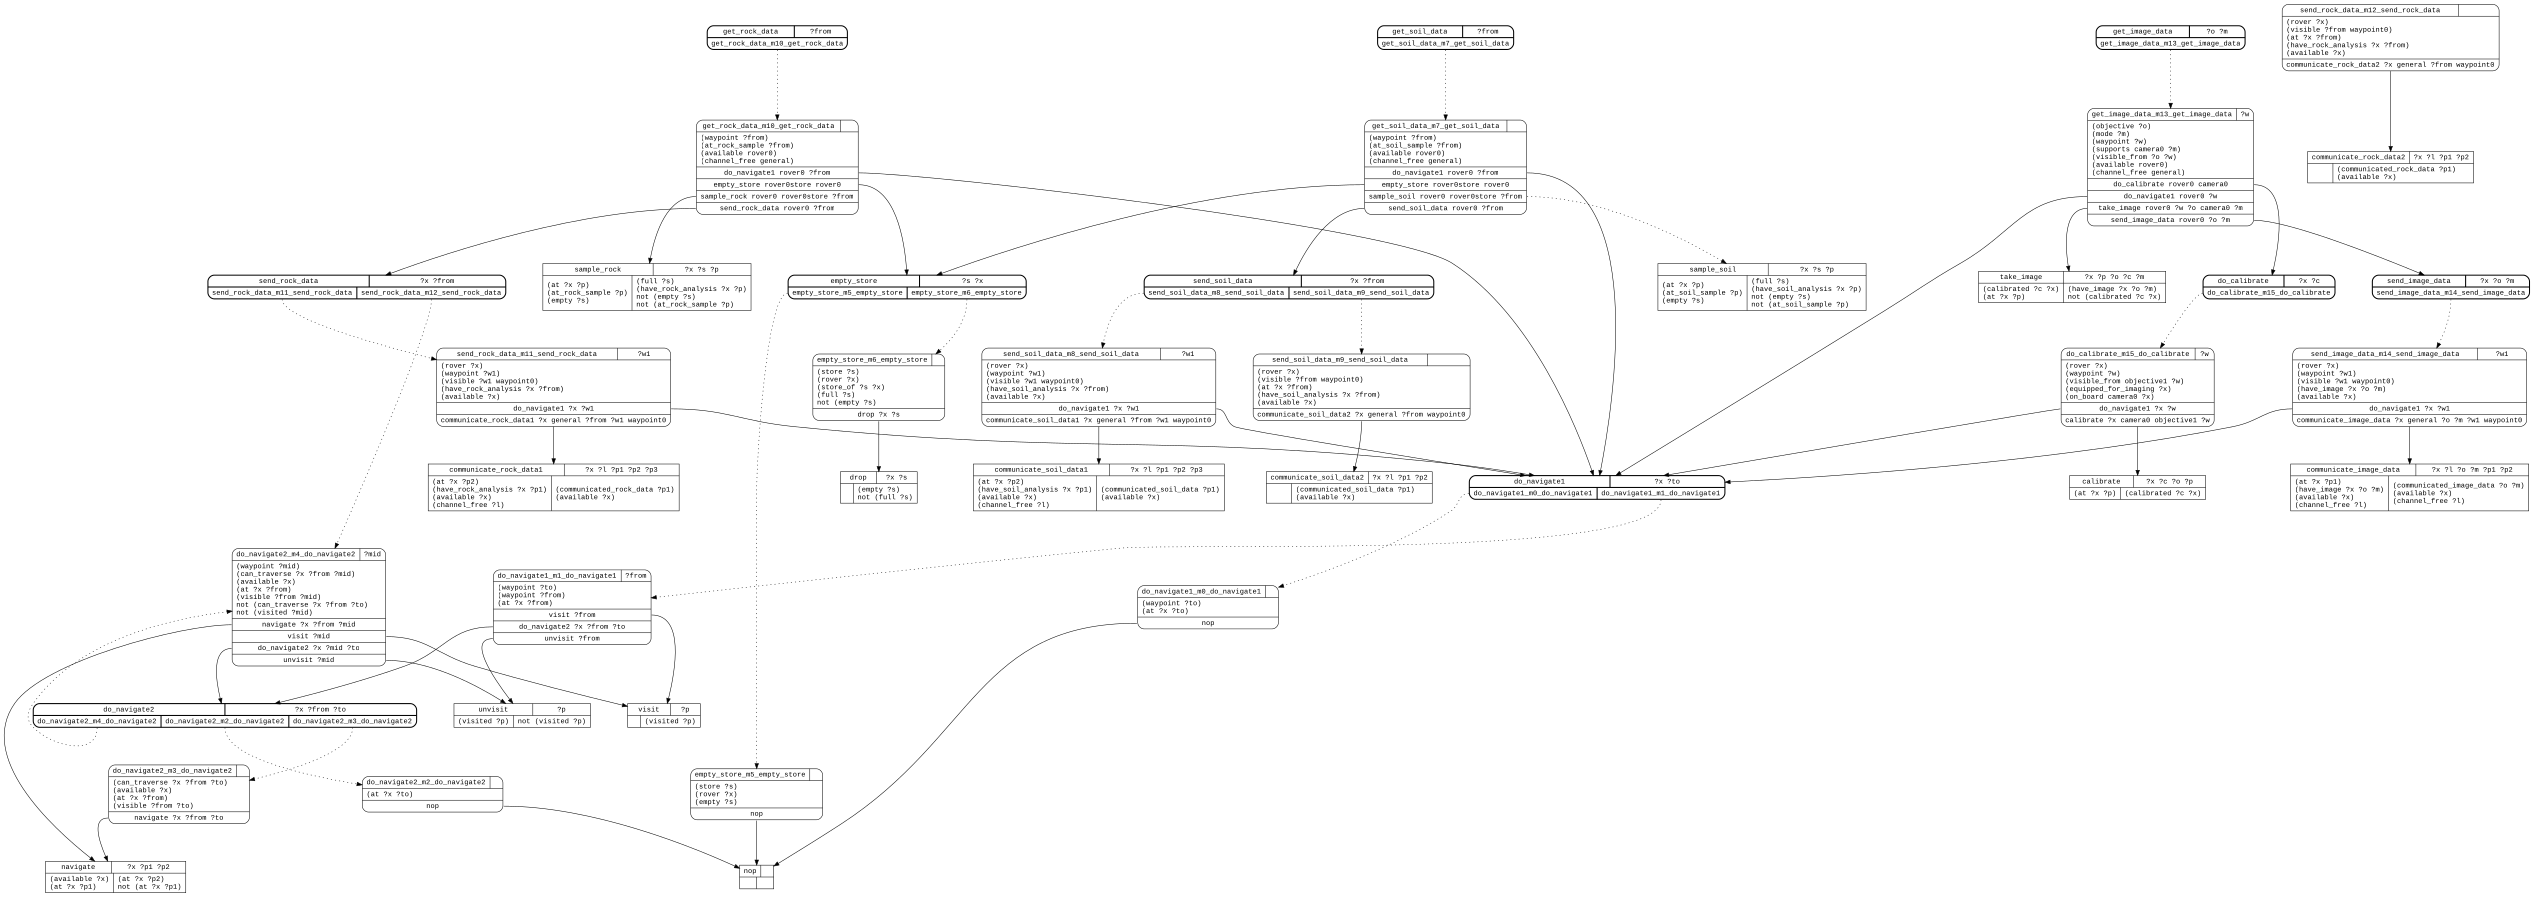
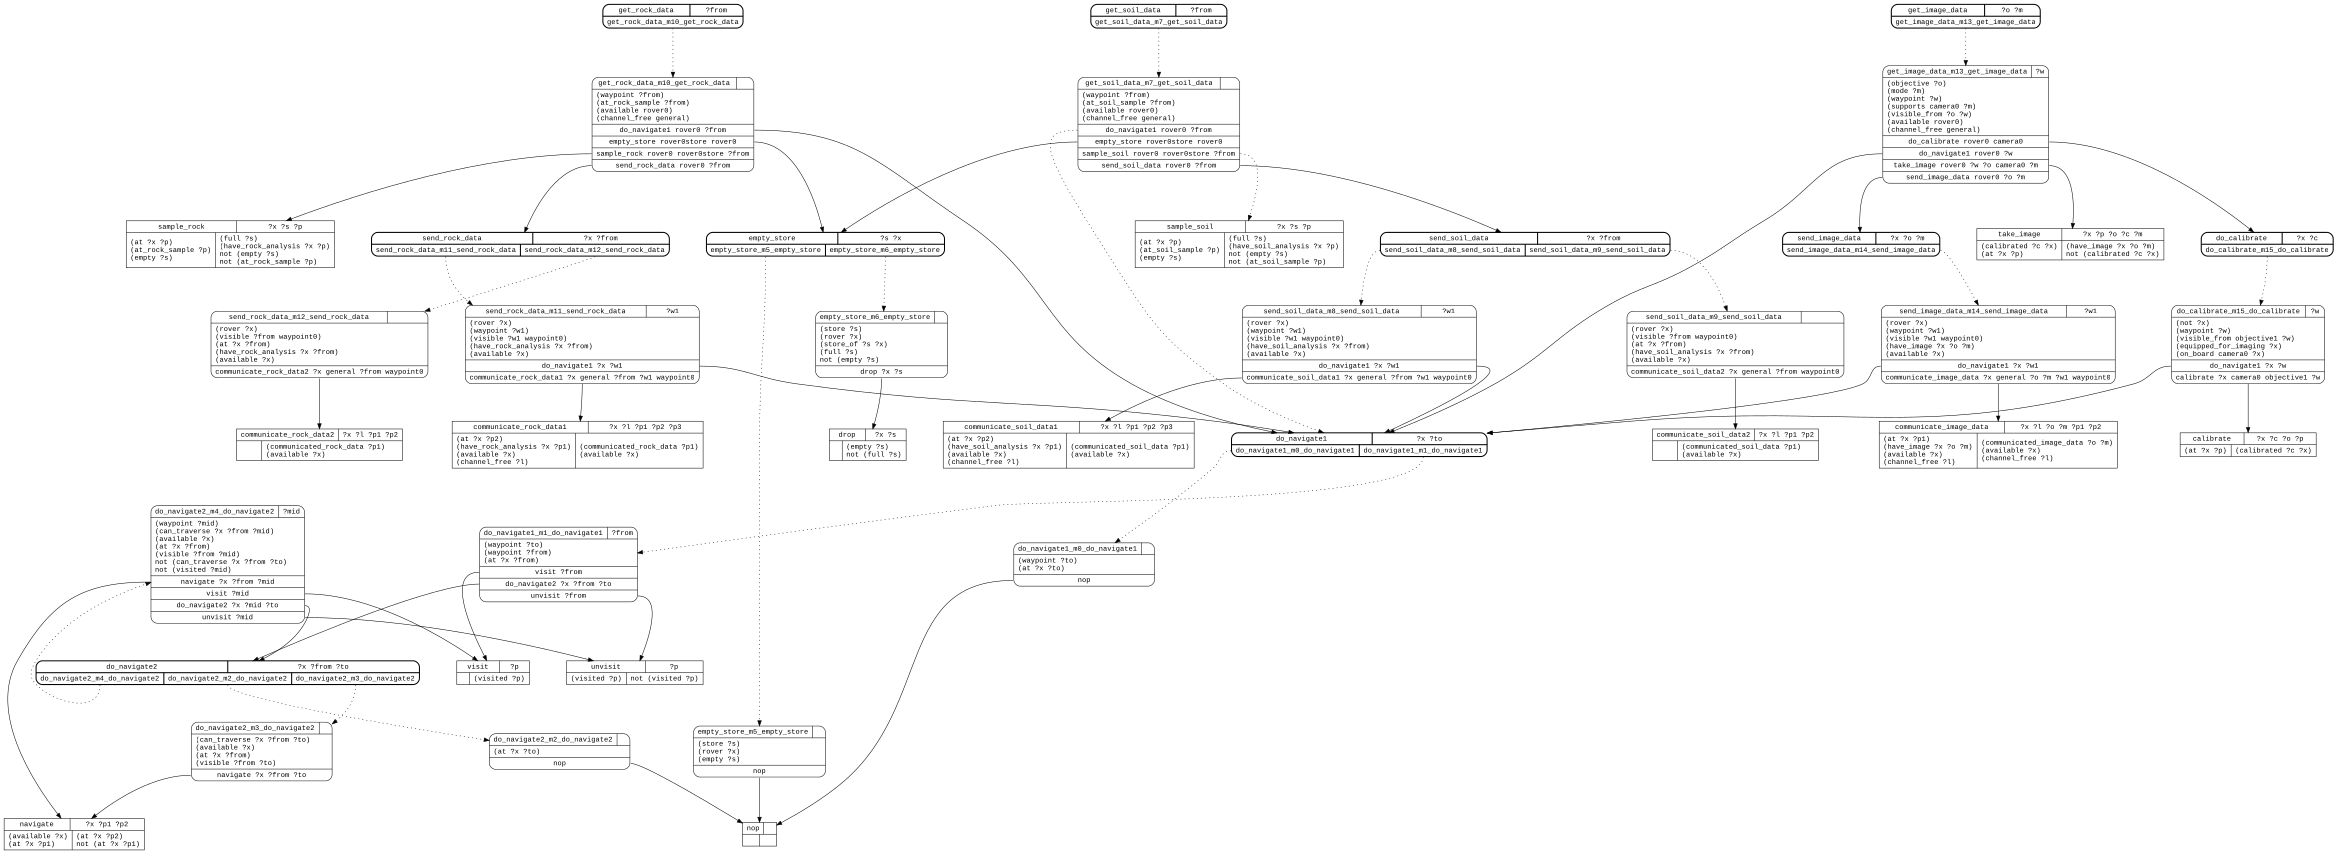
edge "get_soil_data_m7_get_soil_data" -> "do_navigate1": style solid -> dotted
node "do_calibrate_m15_do_calibrate": text "(rover ?x)" -> "(not ?x)"
edge "send_rock_data" -> "do_navigate2_m4_do_navigate2": now "send_rock_data" -> "send_rock_data_m12_send_rock_data"
